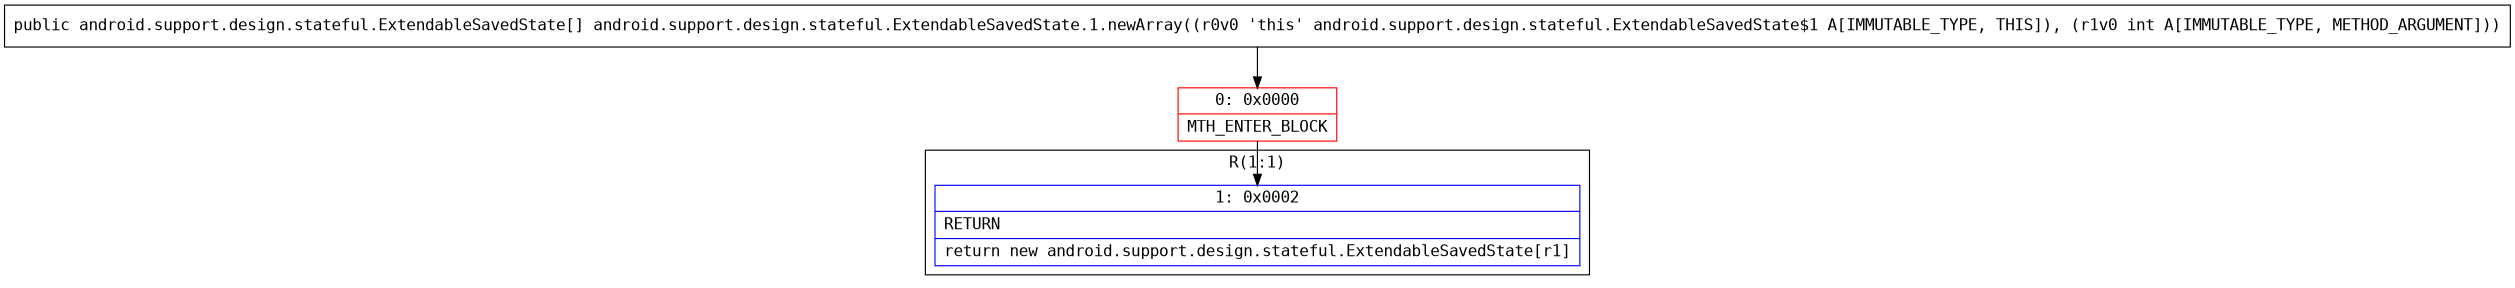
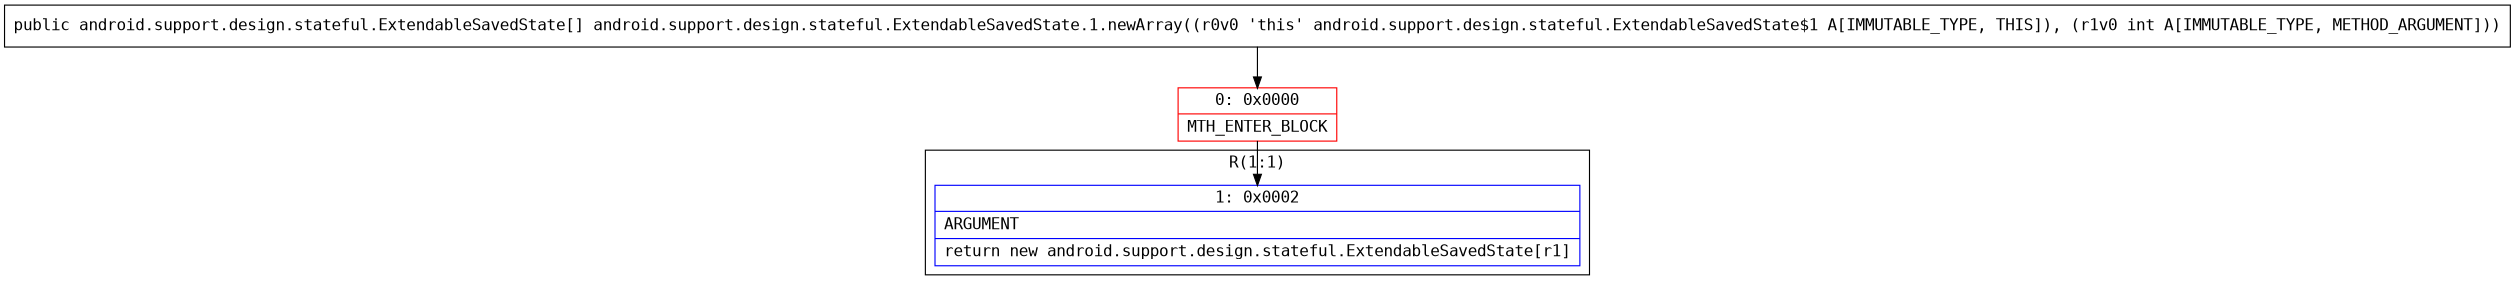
node "1: 0x0002": text "RETURN" -> "ARGUMENT"
